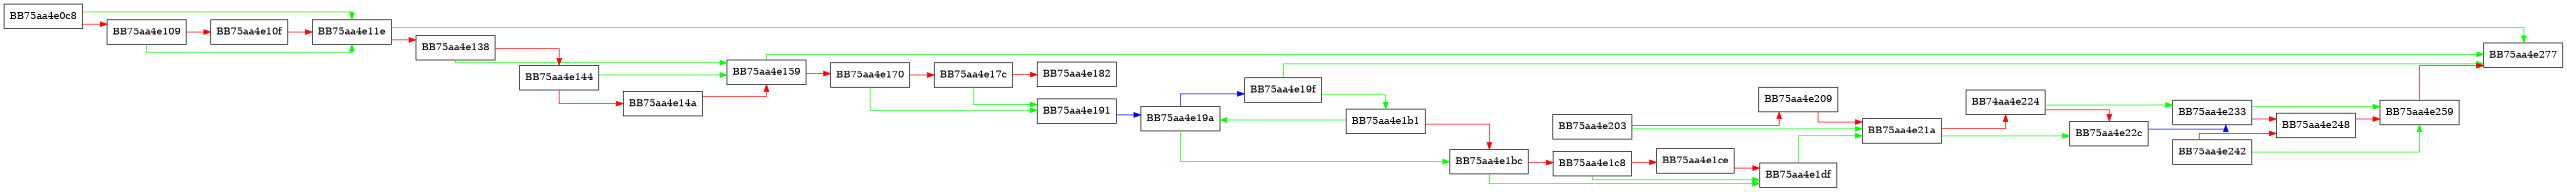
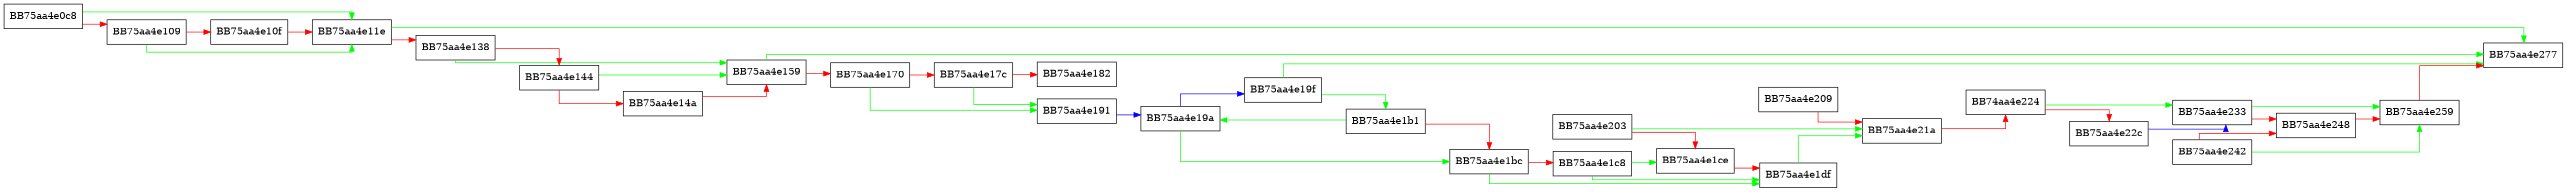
edge "BB75aa4e203" -> "BB75aa4e209": now "BB75aa4e203" -> "BB75aa4e1ce"
edge "BB75aa4e21a" -> "BB75aa4e22c": removed
edge "BB75aa4e1c8" -> "BB75aa4e1ce": color red -> green
